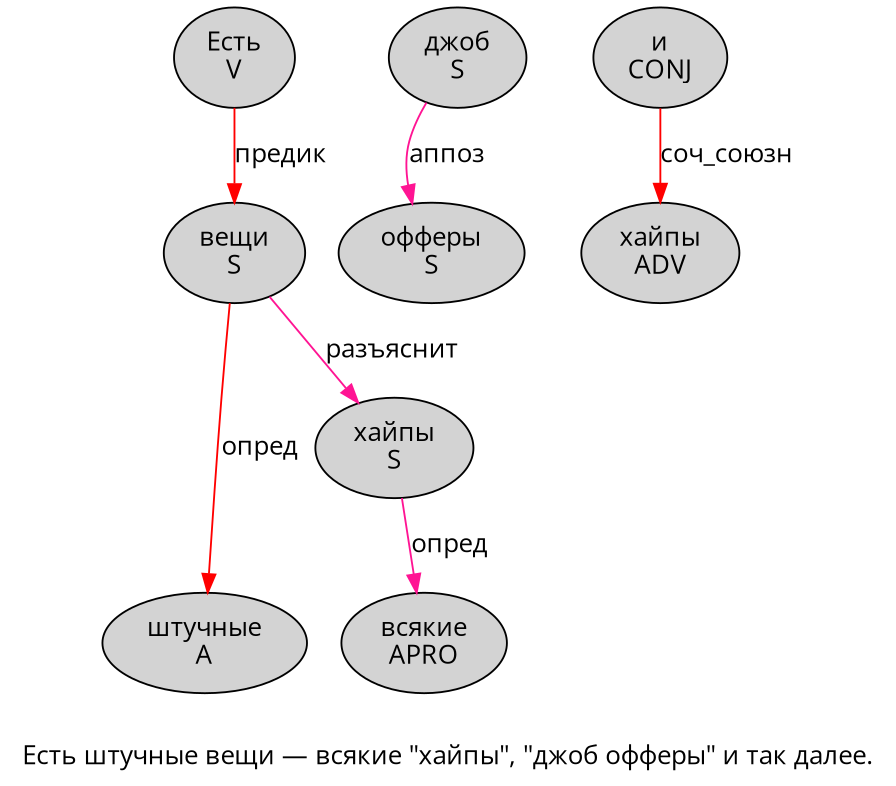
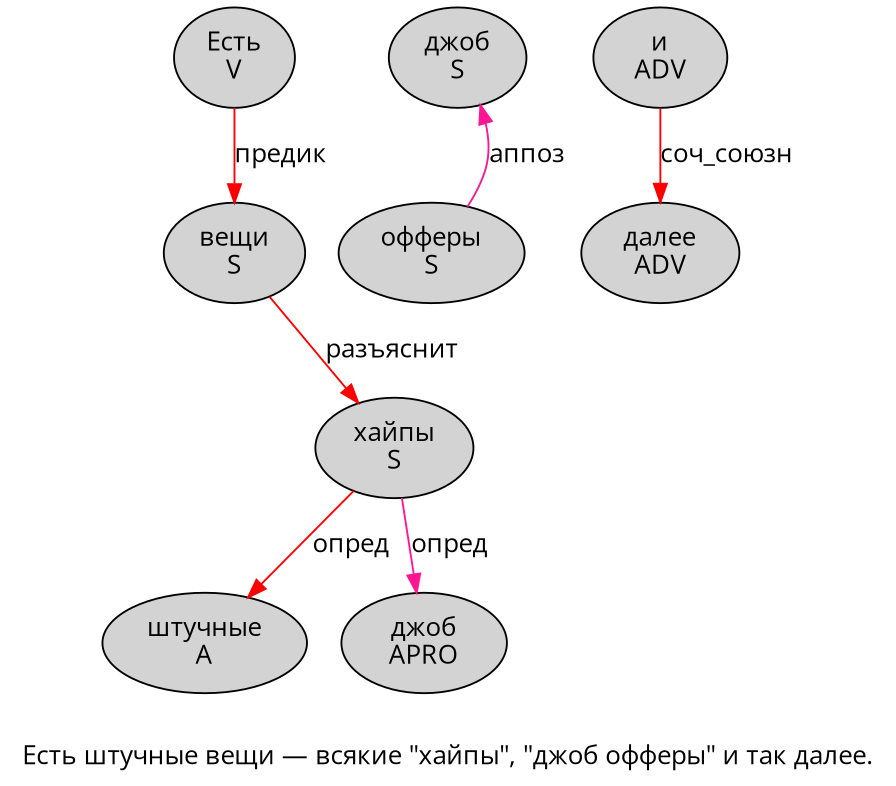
node "и CONJ": label "и CONJ" -> "и ADV"
edge "джоб S" -> "офферы S": reversed
node "хайпы ADV": label "хайпы ADV" -> "далее ADV"
edge "вещи S" -> "хайпы S": color deeppink -> red
edge "вещи S" -> "штучные A": now "хайпы S" -> "штучные A"
node "всякие APRO": label "всякие APRO" -> "джоб APRO"
